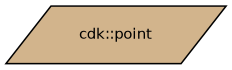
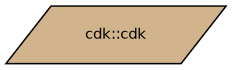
node "cdk::point": label "cdk::point" -> "cdk::cdk"
